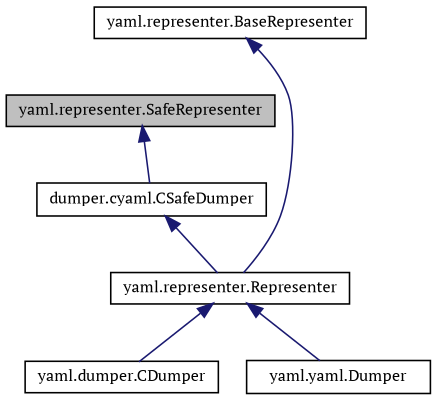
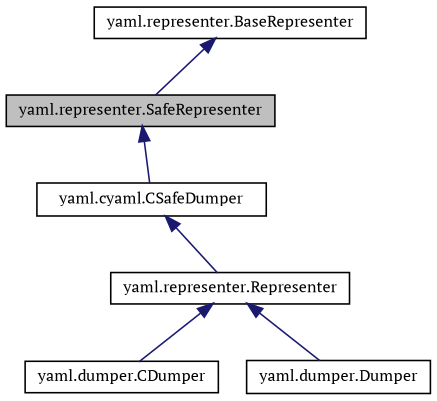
edge "yaml.representer.Representer" -> "yaml.representer.BaseRepresenter": now "yaml.representer.SafeRepresenter" -> "yaml.representer.BaseRepresenter"
node "dumper.cyaml.CSafeDumper": label "dumper.cyaml.CSafeDumper" -> "yaml.cyaml.CSafeDumper"
node "yaml.yaml.Dumper": label "yaml.yaml.Dumper" -> "yaml.dumper.Dumper"
